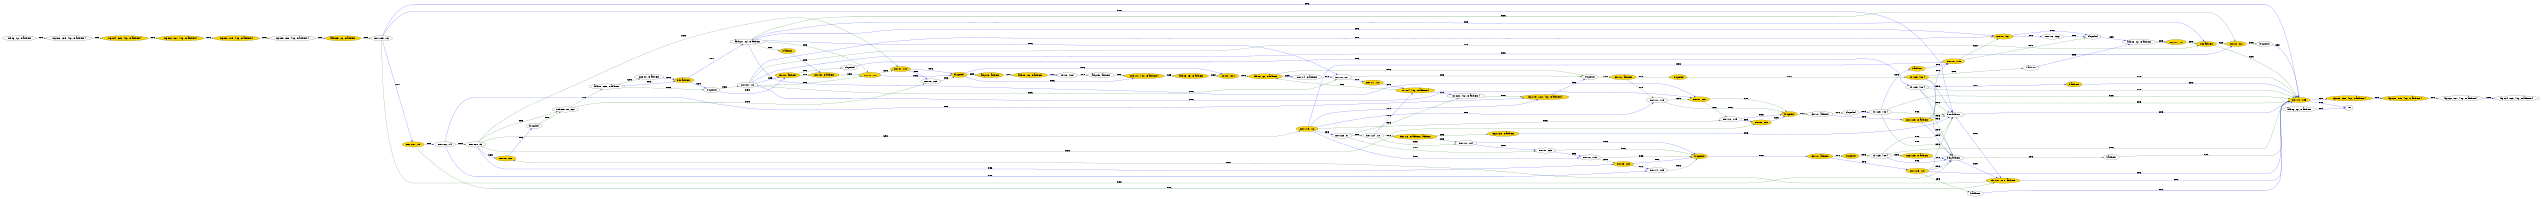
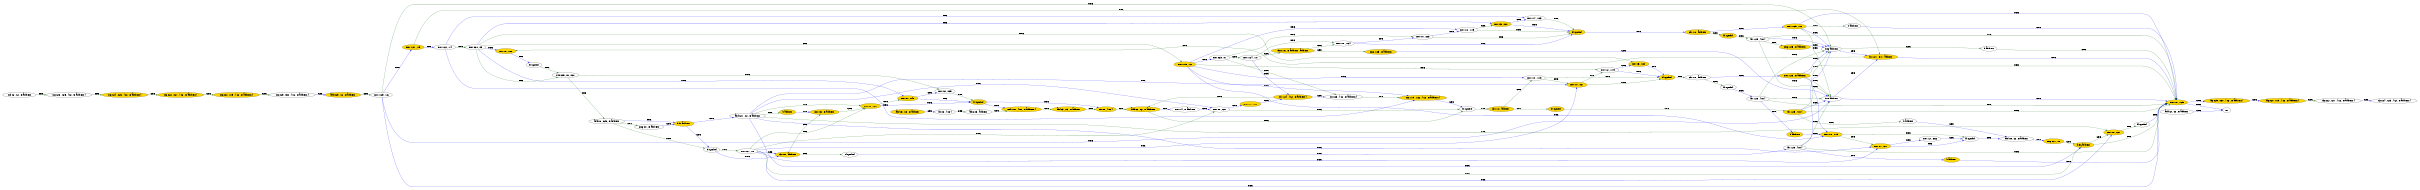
edge "mov x20 , x3" -> "mov x1 , x40": color darkgreen -> blue
node "adrp x8 , address": removed
